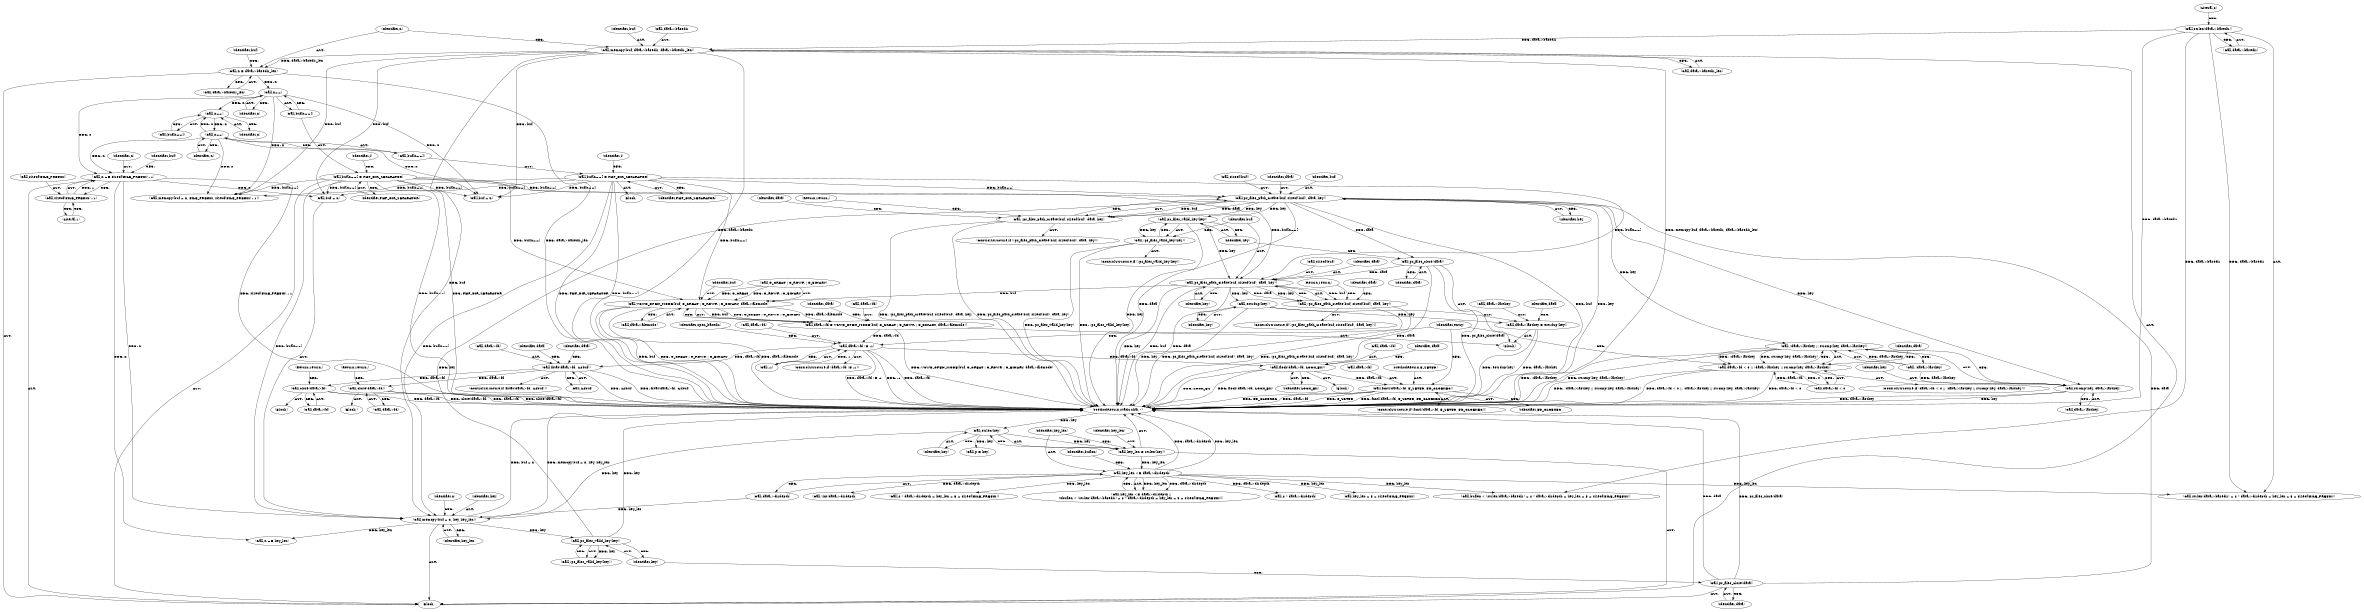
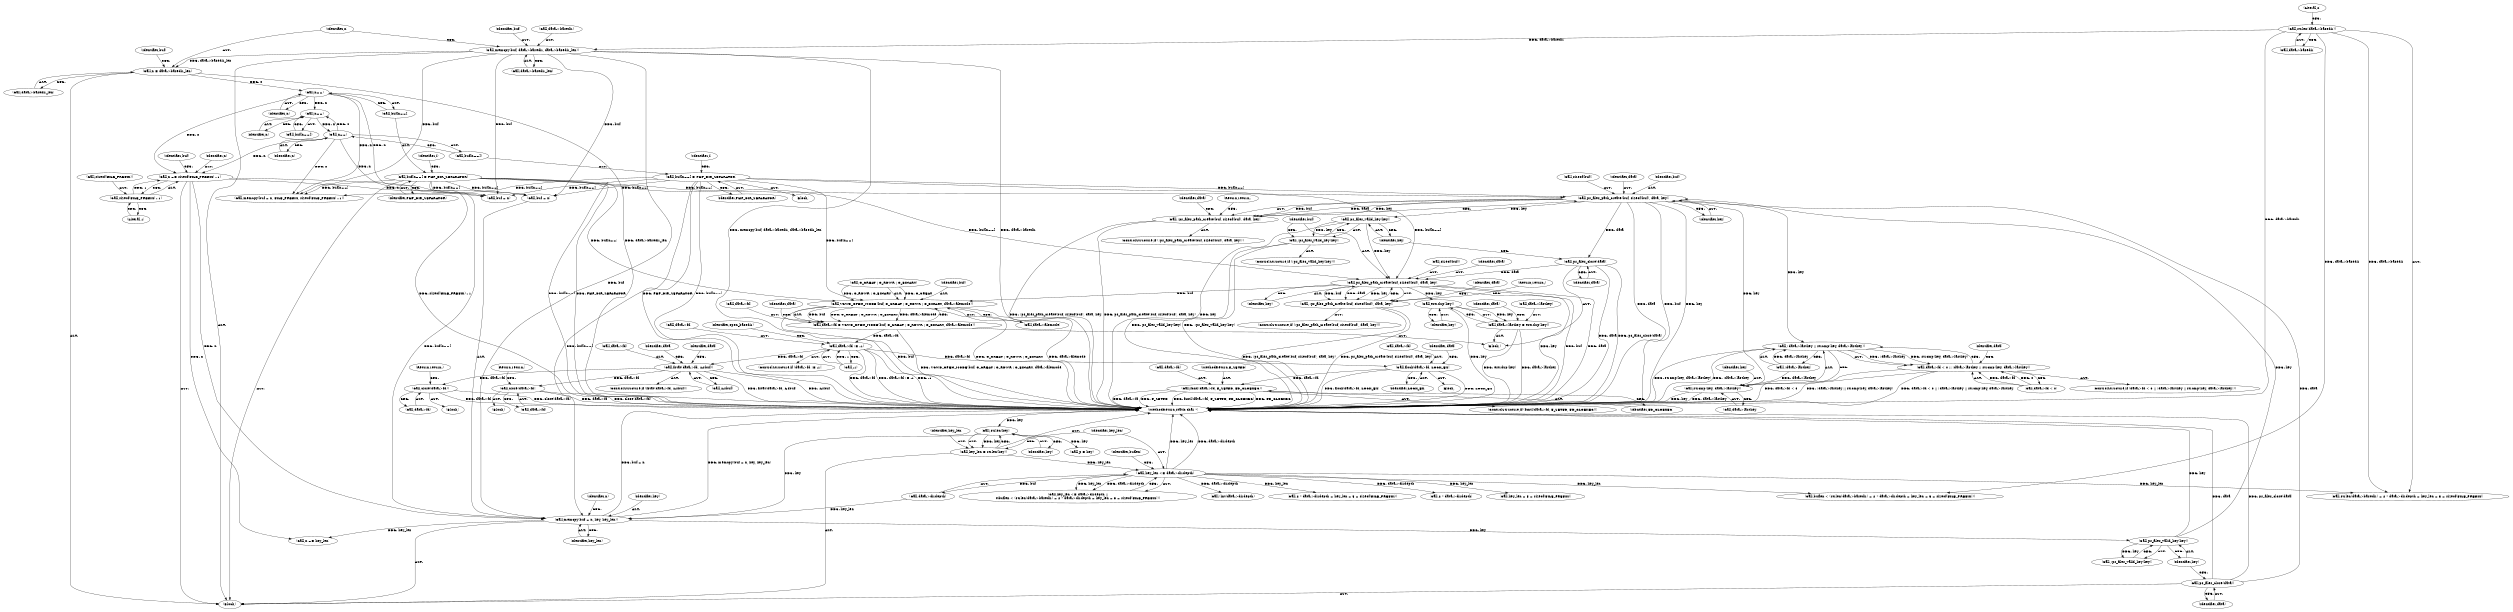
edge "(Call,data->lastkey = estrdup(key))" -> "(Call,estrdup(key))": added, label "CFG:"
node "(Identifier,entry)": removed
edge "(Call,key_len <= data->dirdepth)" -> "(Call,data->dirdepth)": label "CFG: " -> "DDG: buf"
